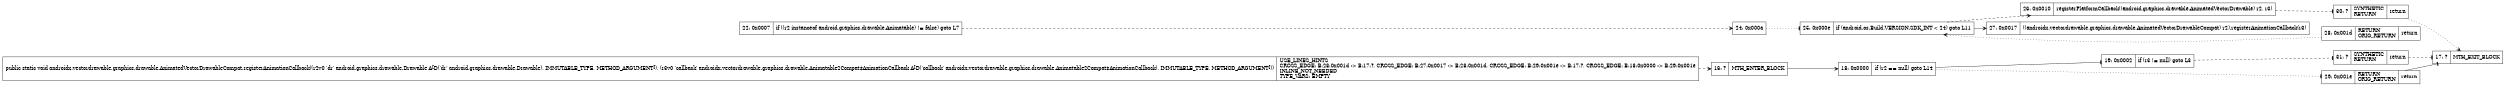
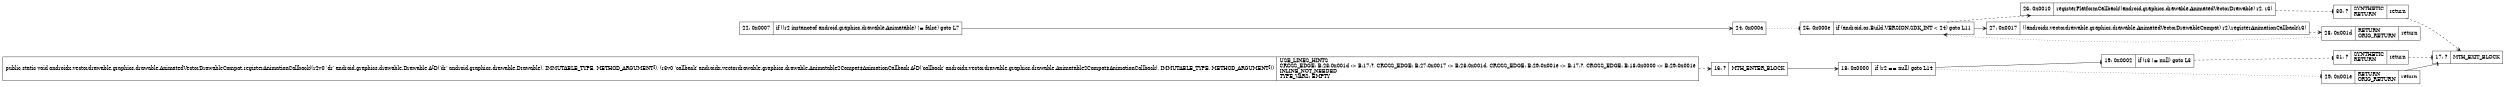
edge "22: 0x0007" -> "24: 0x000a": style dashed -> solid
edge "30: ?" -> "17: ?": style dotted -> dashed
edge "27: 0x0017" -> "28: 0x001d": added
